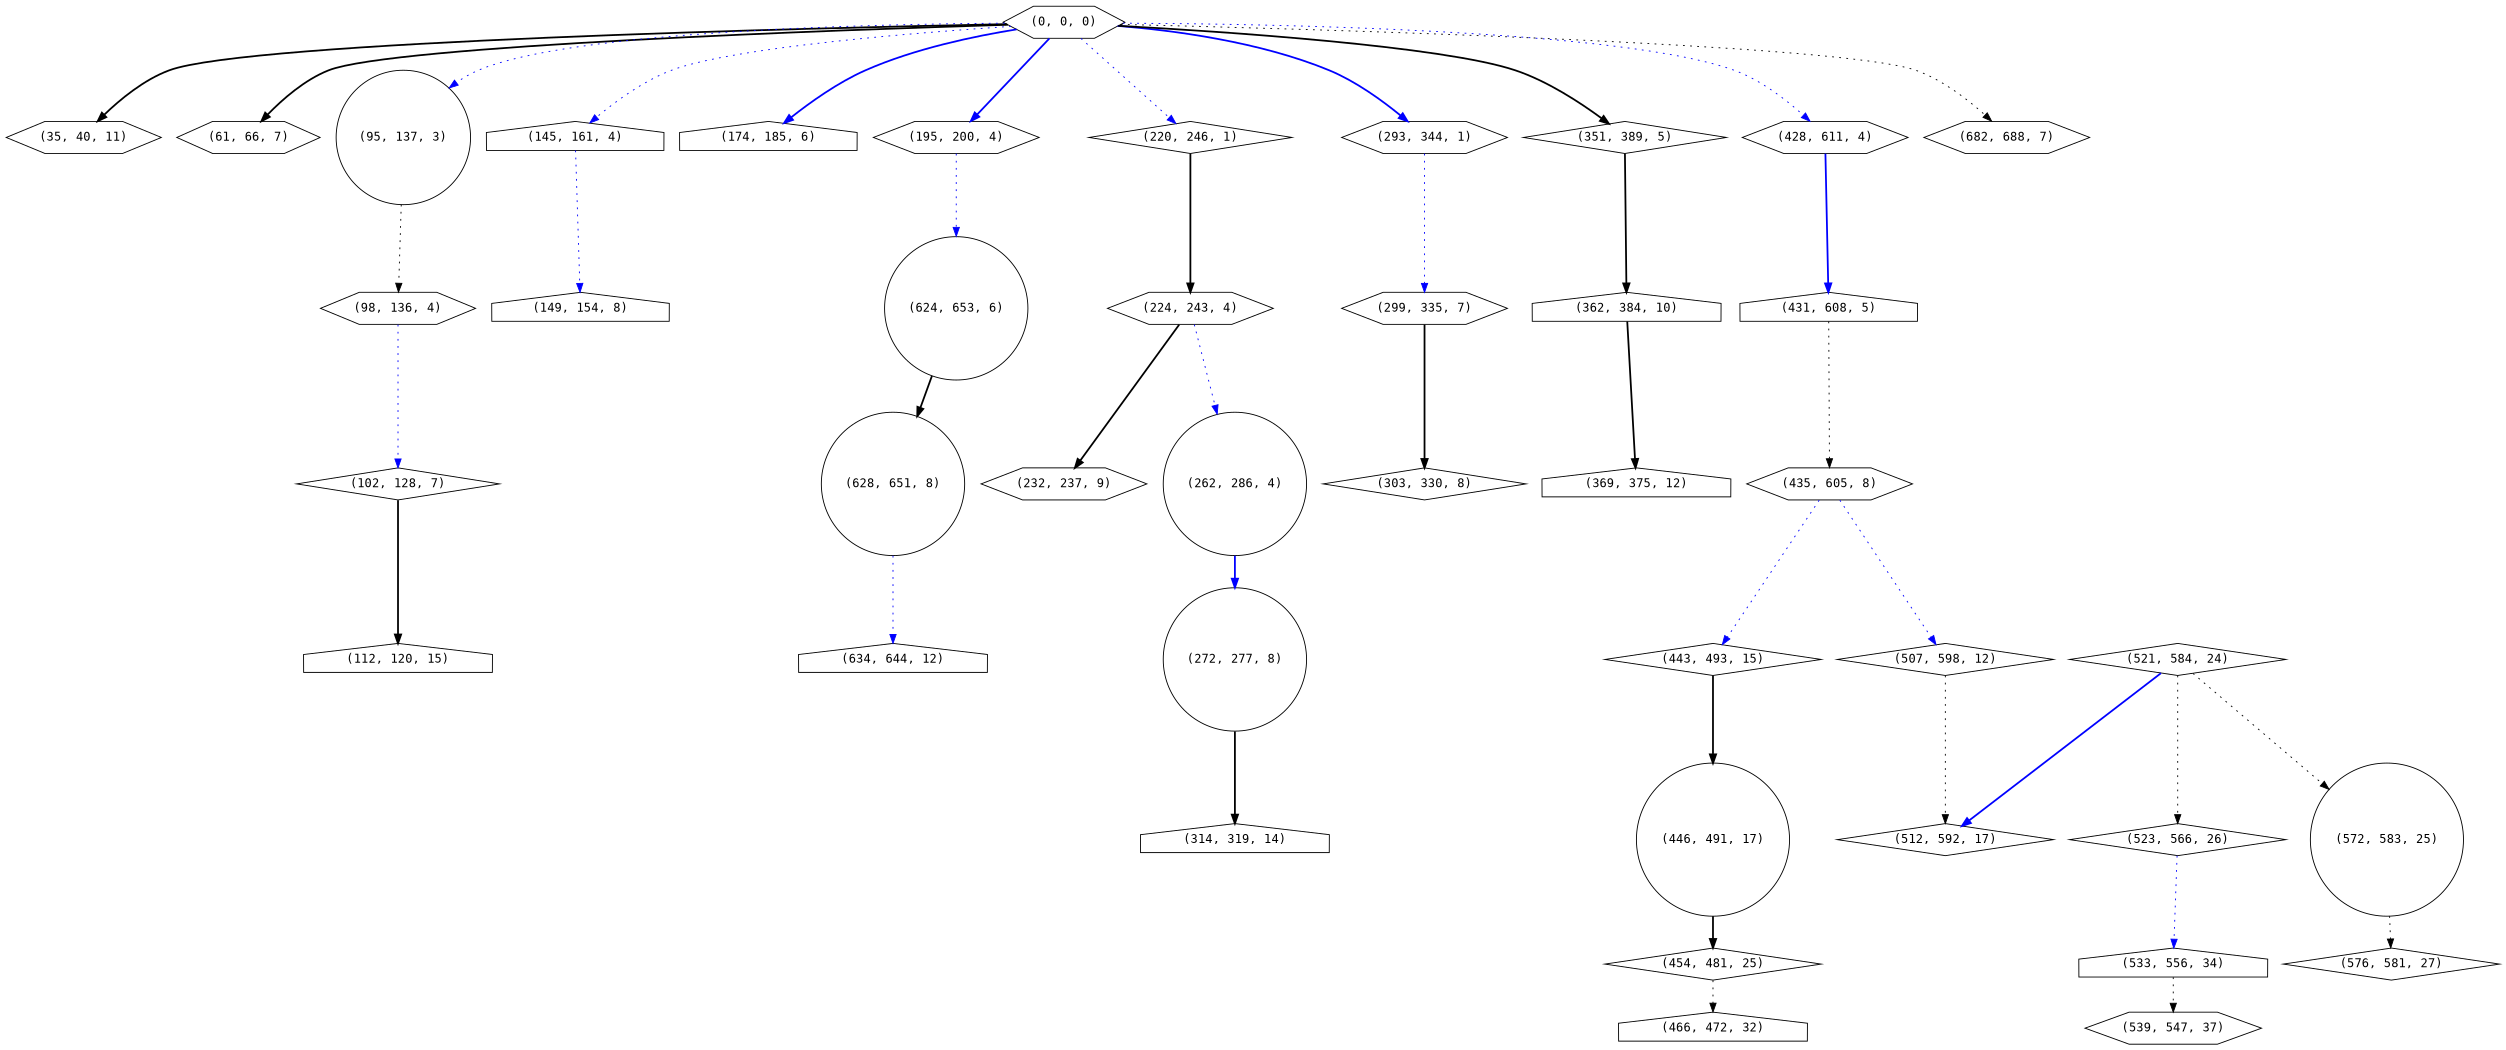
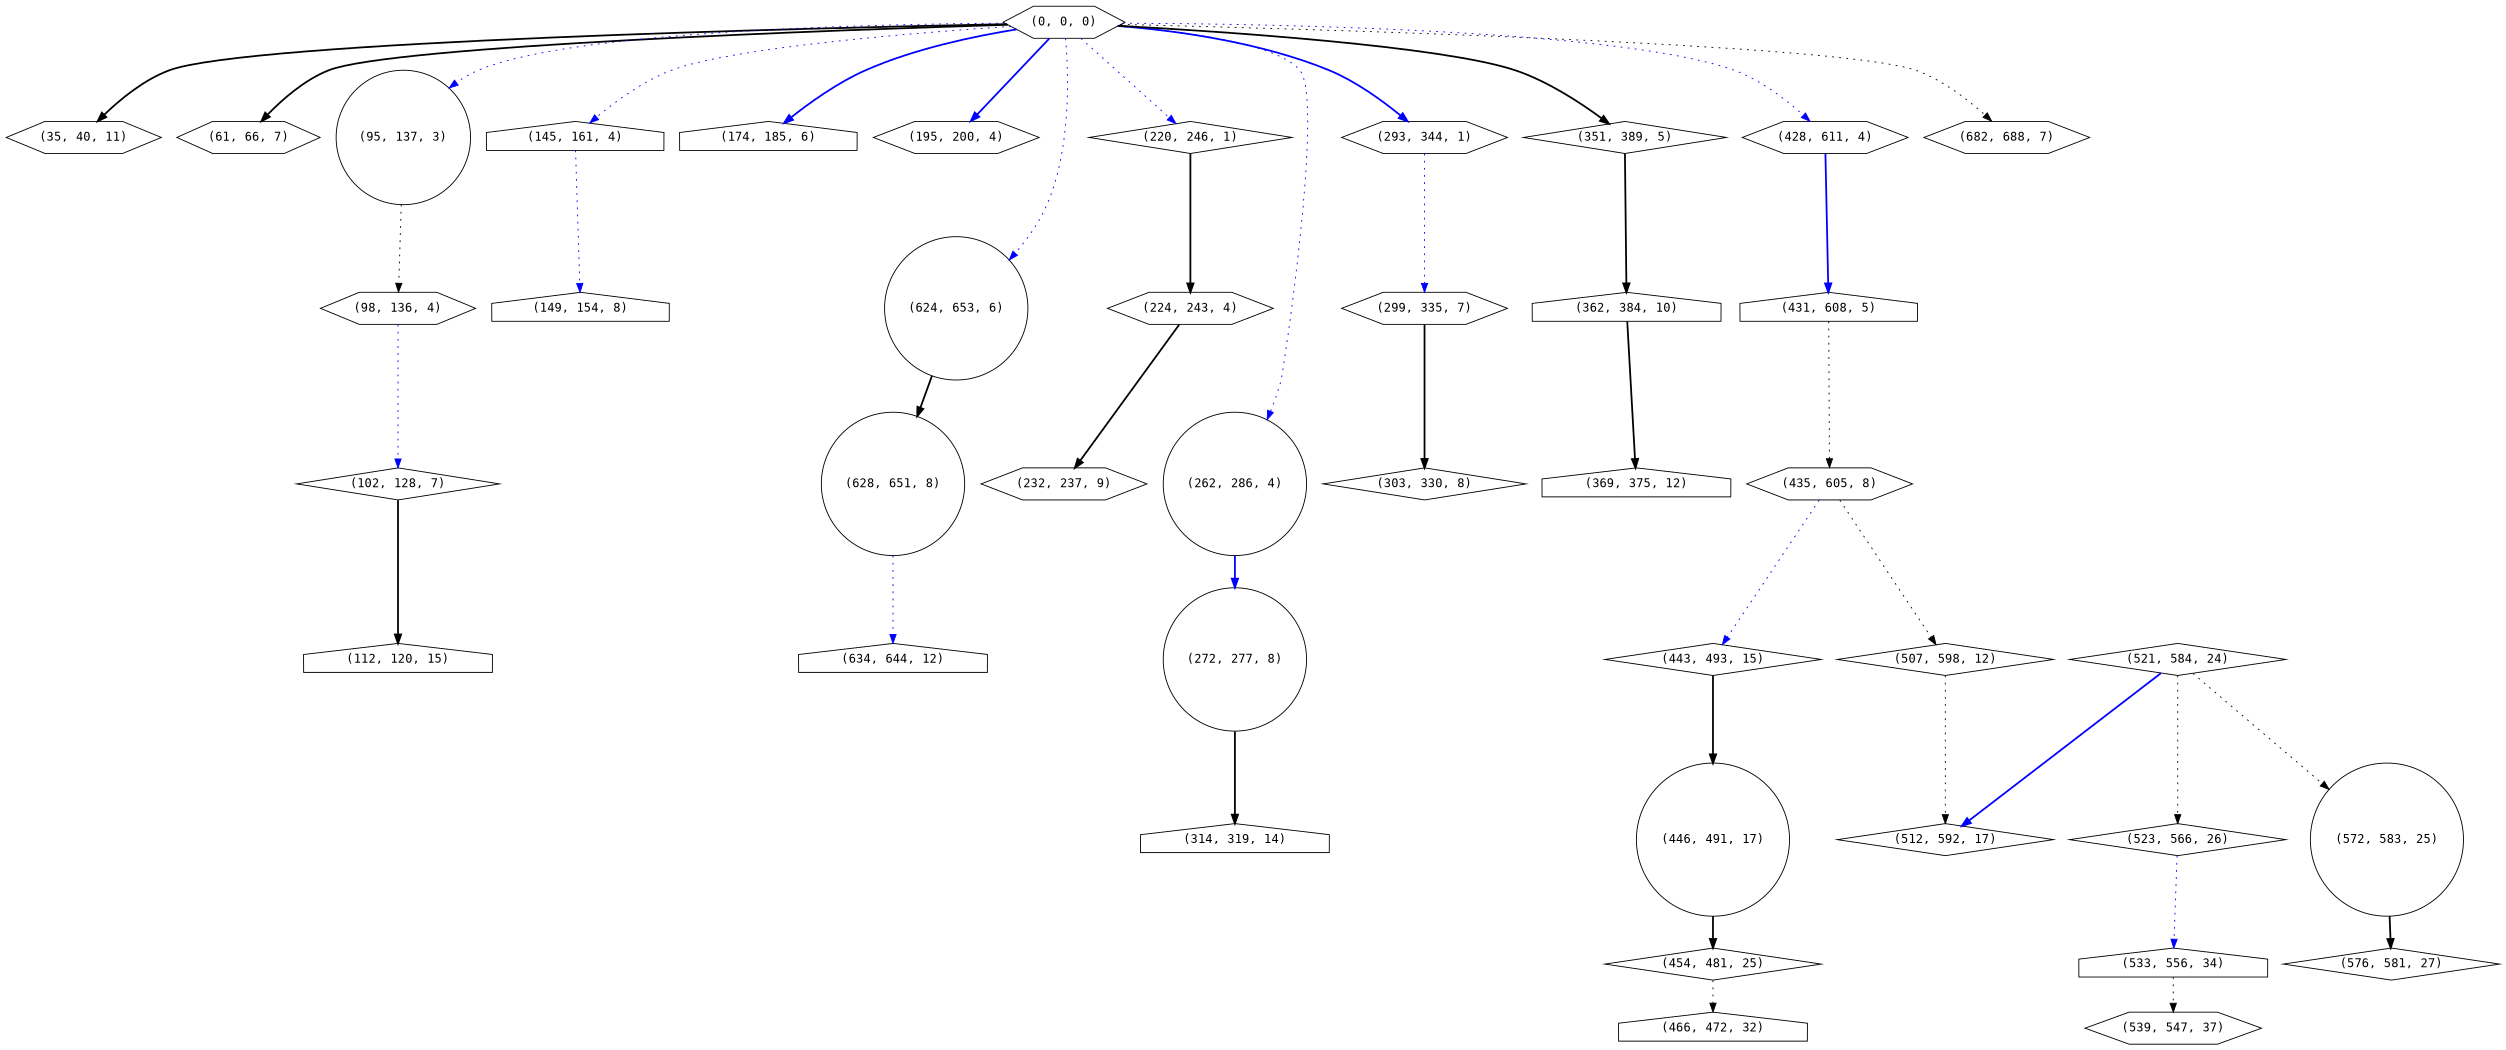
edge "(195, 200, 4)" -> "(624, 653, 6)": now "(0, 0, 0)" -> "(624, 653, 6)"
edge "(224, 243, 4)" -> "(262, 286, 4)": now "(0, 0, 0)" -> "(262, 286, 4)"
edge "(435, 605, 8)" -> "(507, 598, 12)": color blue -> black
edge "(572, 583, 25)" -> "(576, 581, 27)": style dotted -> bold
